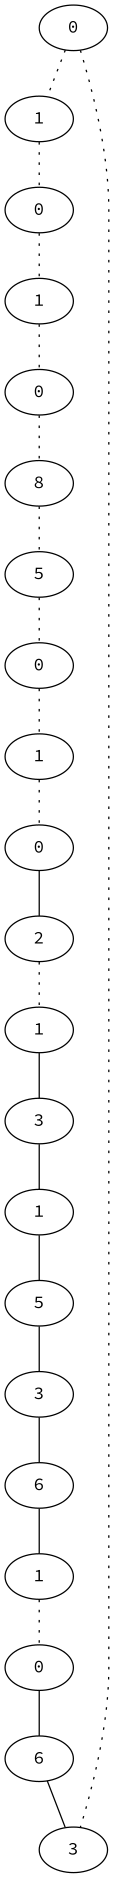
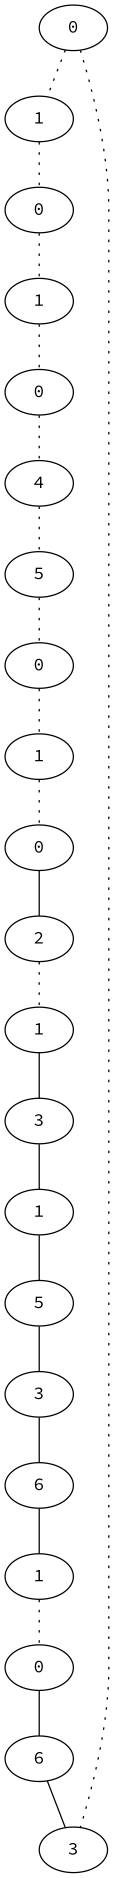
node "8": label "8" -> "4"
